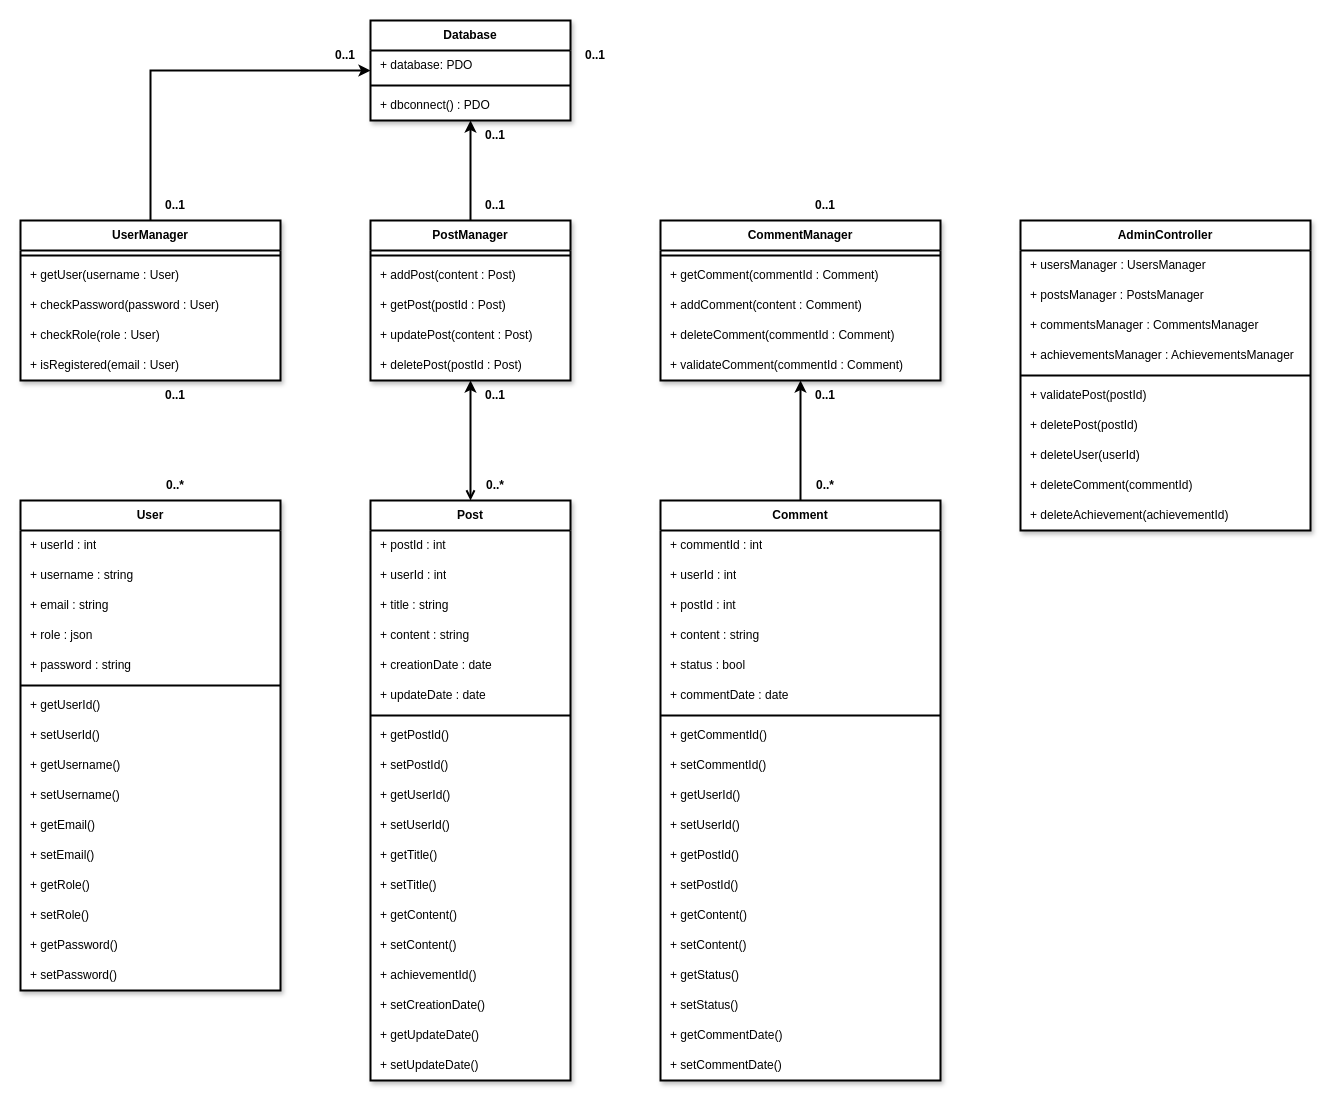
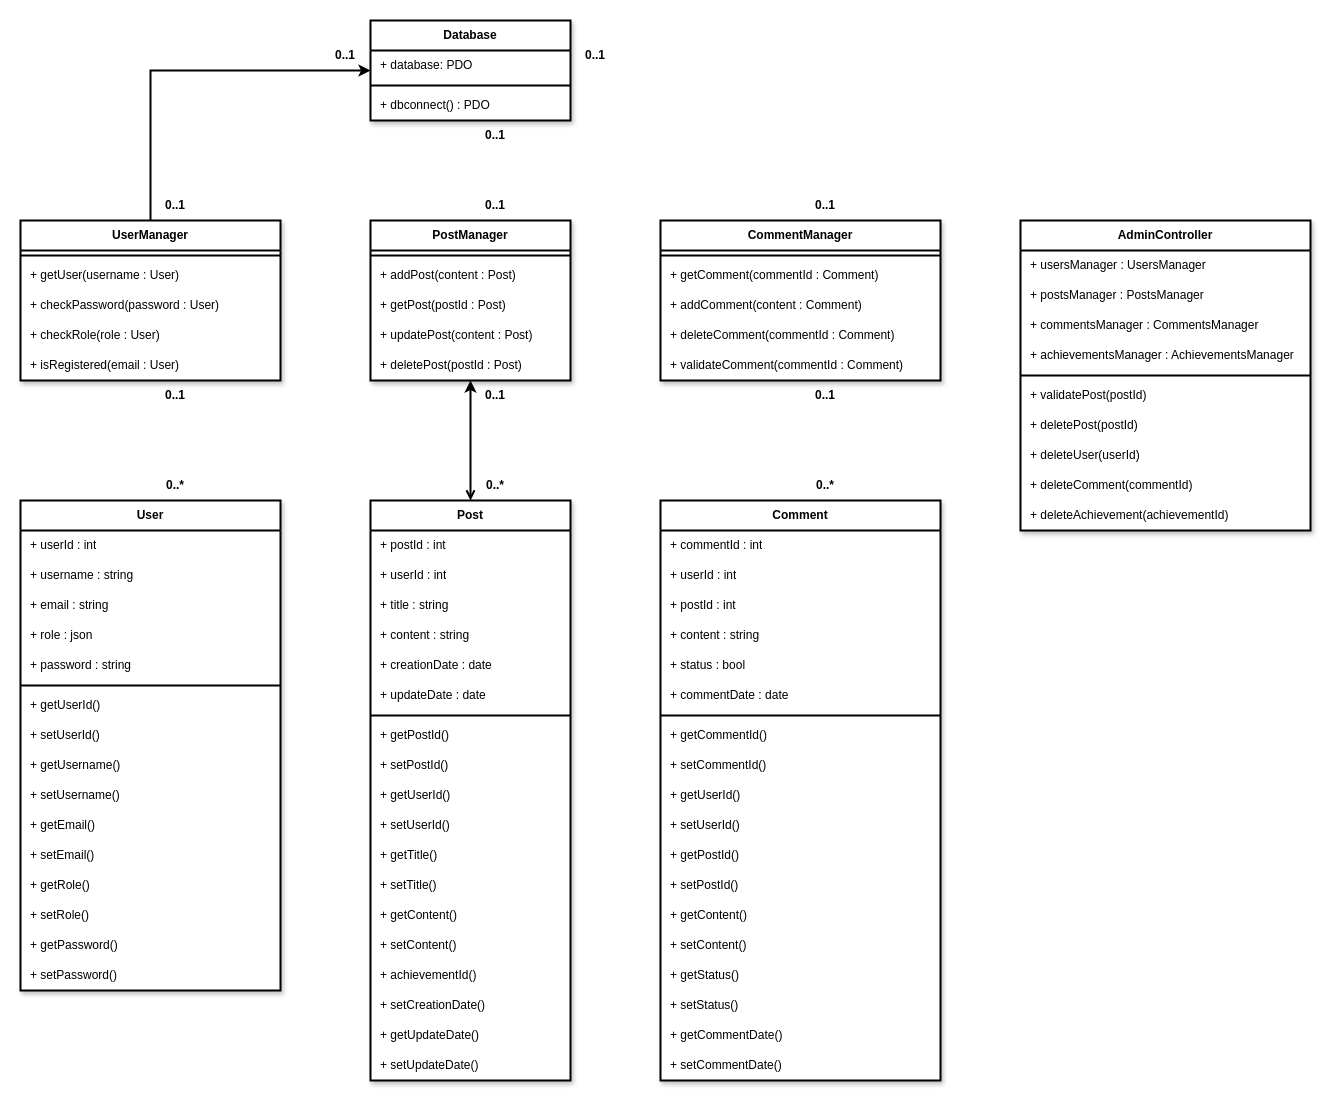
edge "PostManager" -> "Database": removed
edge "Comment" -> "CommentManager": removed
